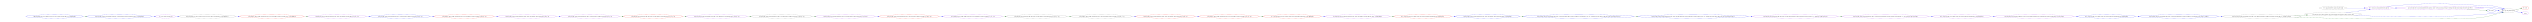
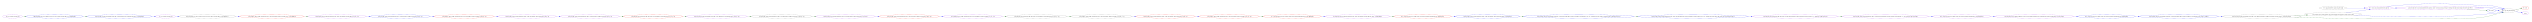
node "$r0 = new java.lang.String": added
